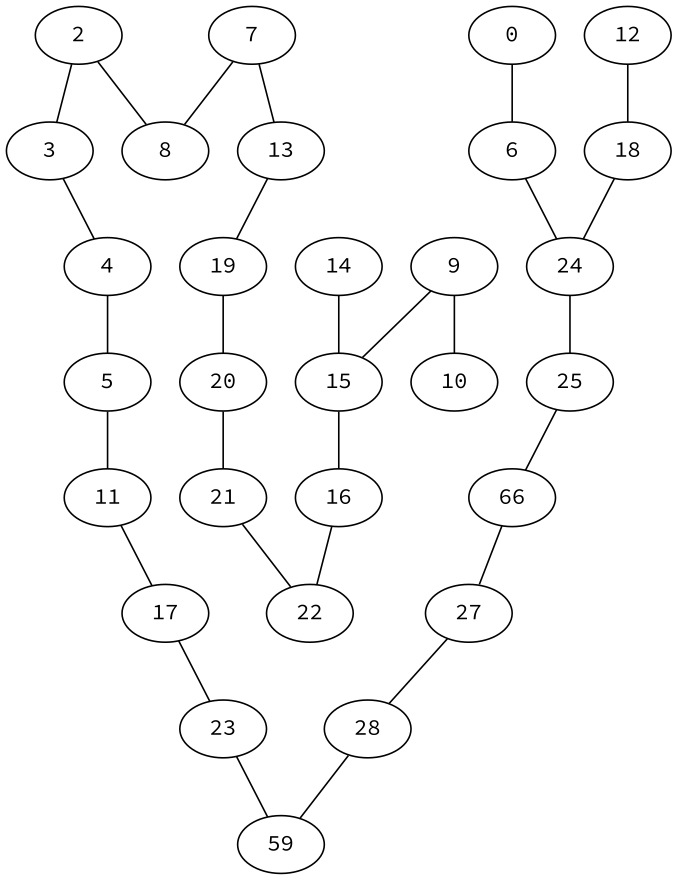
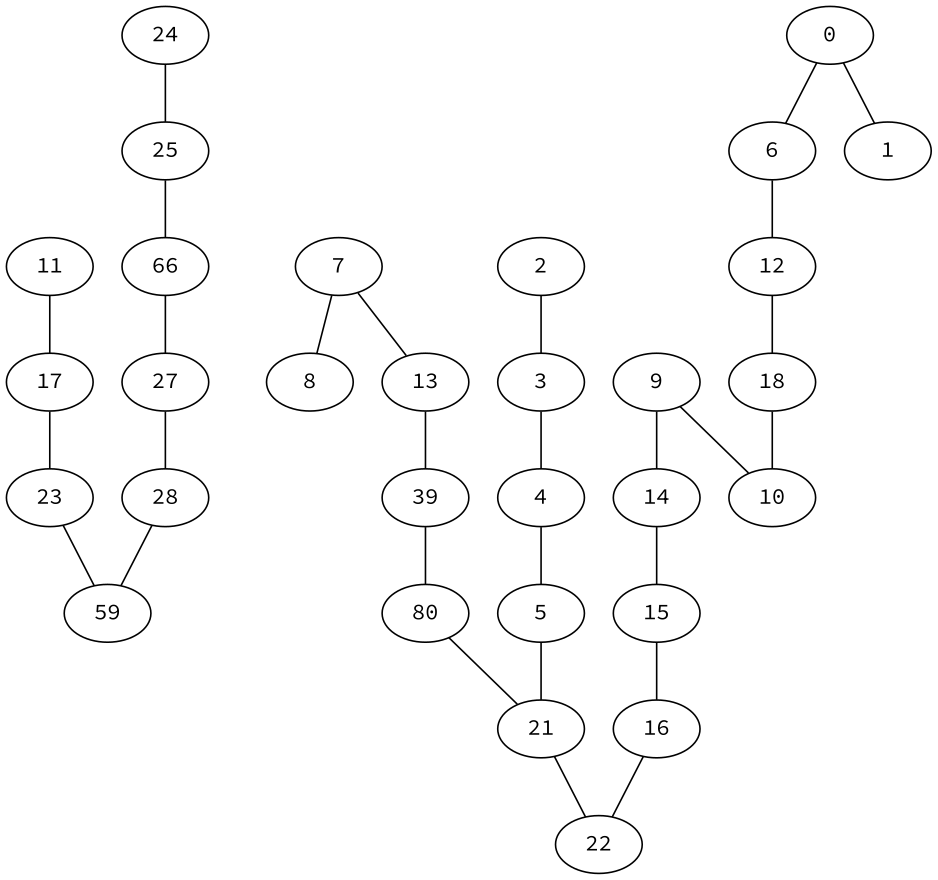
edge "2" -- "8": removed
node "1": added
edge "6" -- "24": now "6" -- "12"
edge "18" -- "24": now "18" -- "10"
node "19": label "19" -> "39"
edge "9" -- "15": now "9" -- "14"
node "20": label "20" -> "80"
edge "5" -- "11": now "5" -- "21"
